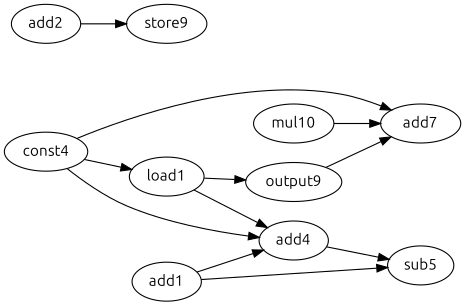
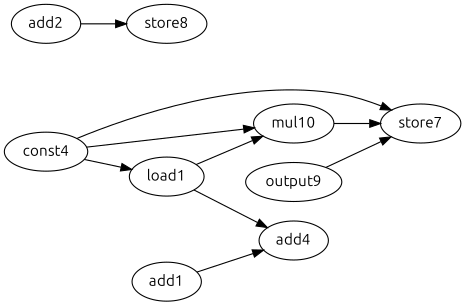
node "store9": label "store9" -> "store8"
node "add7": label "add7" -> "store7"
edge "load1" -> "output9": now "load1" -> "mul10"
edge "const4" -> "add4": now "const4" -> "mul10"
node "sub5": removed
